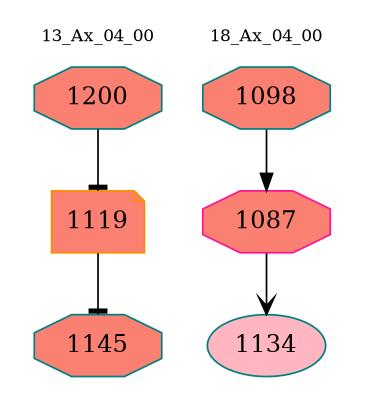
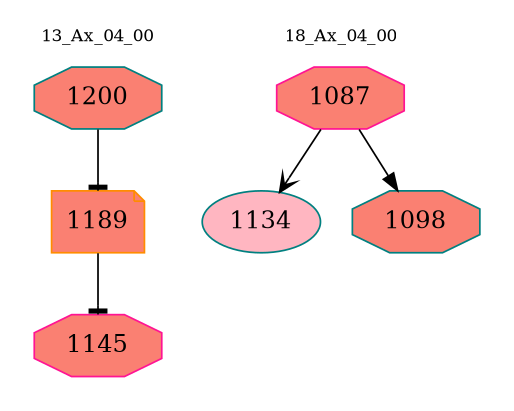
edge "1098" -> "1087": reversed
node "1119": label "1119" -> "1189"
node "1145": color teal -> deeppink
